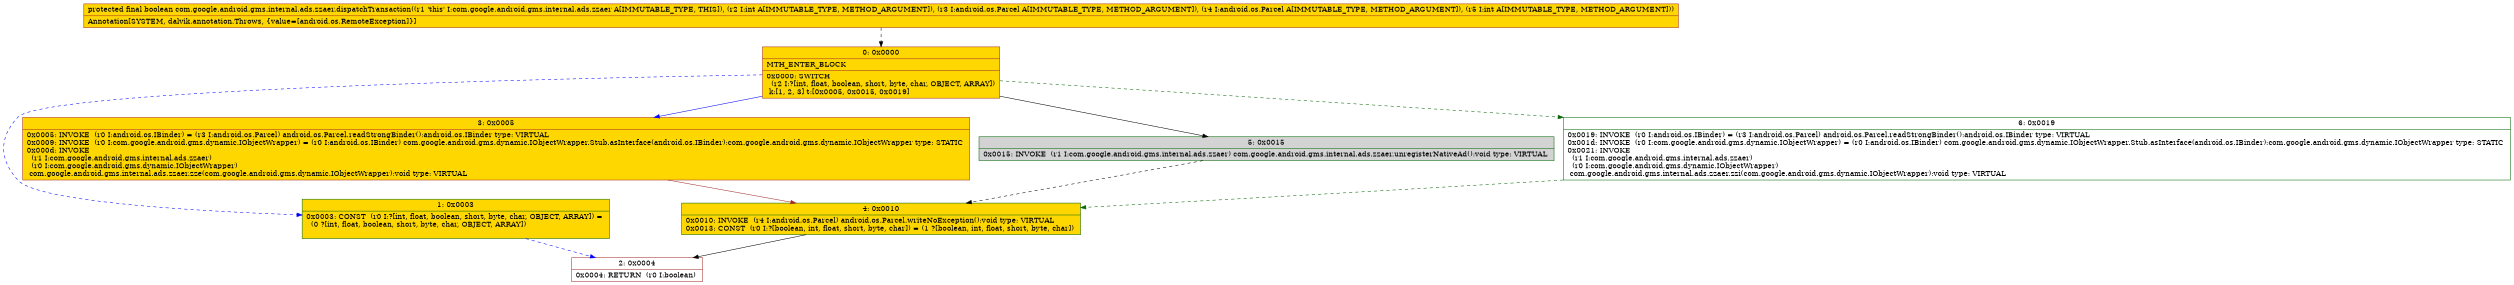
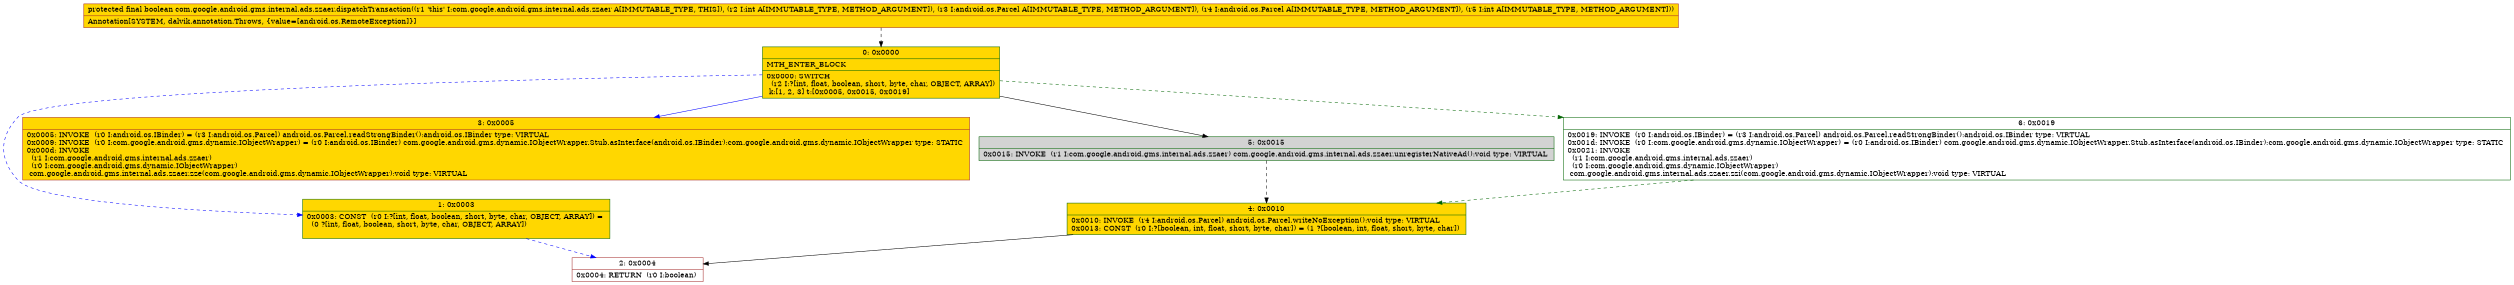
node "0: 0x0000": color brown -> darkgreen
edge "3: 0x0005" -> "4: 0x0010": removed
